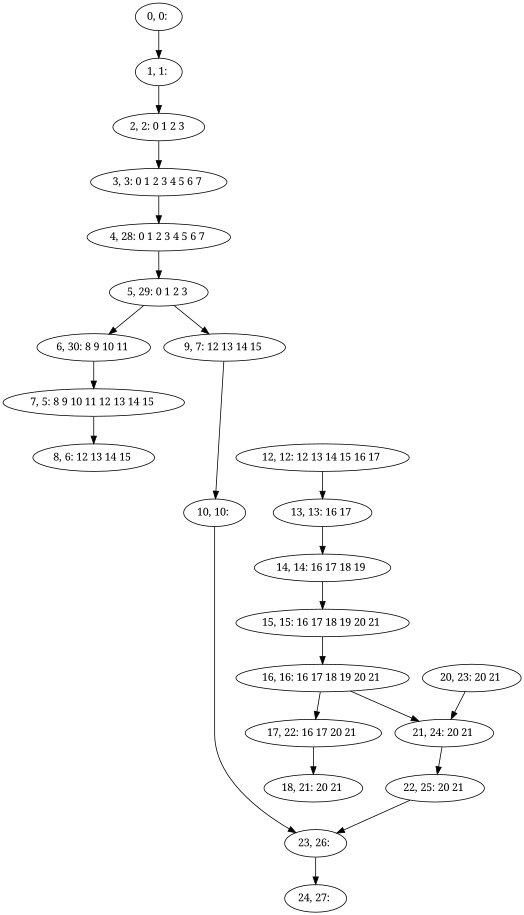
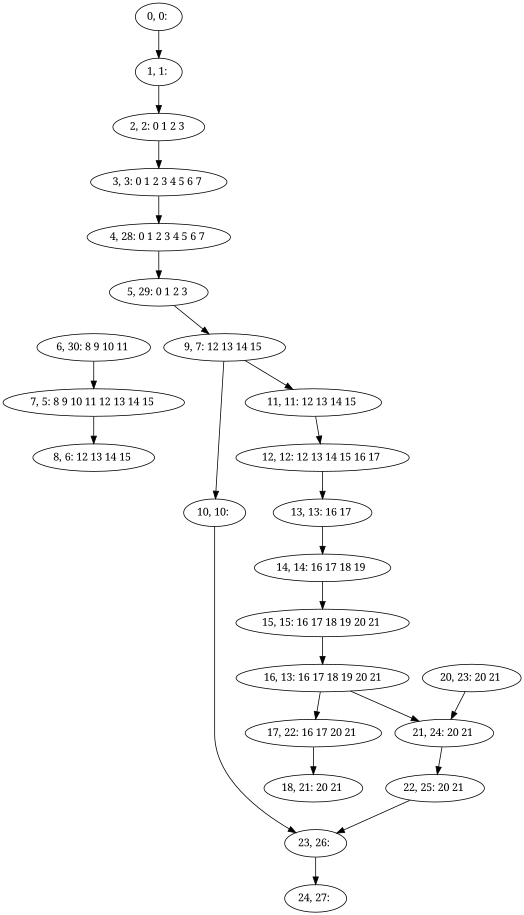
edge "5, 29: 0 1 2 3" -> "6, 30: 8 9 10 11": removed
node "11, 11: 12 13 14 15": added
node "16, 16: 16 17 18 19 20 21": label "16, 16: 16 17 18 19 20 21" -> "16, 13: 16 17 18 19 20 21"
